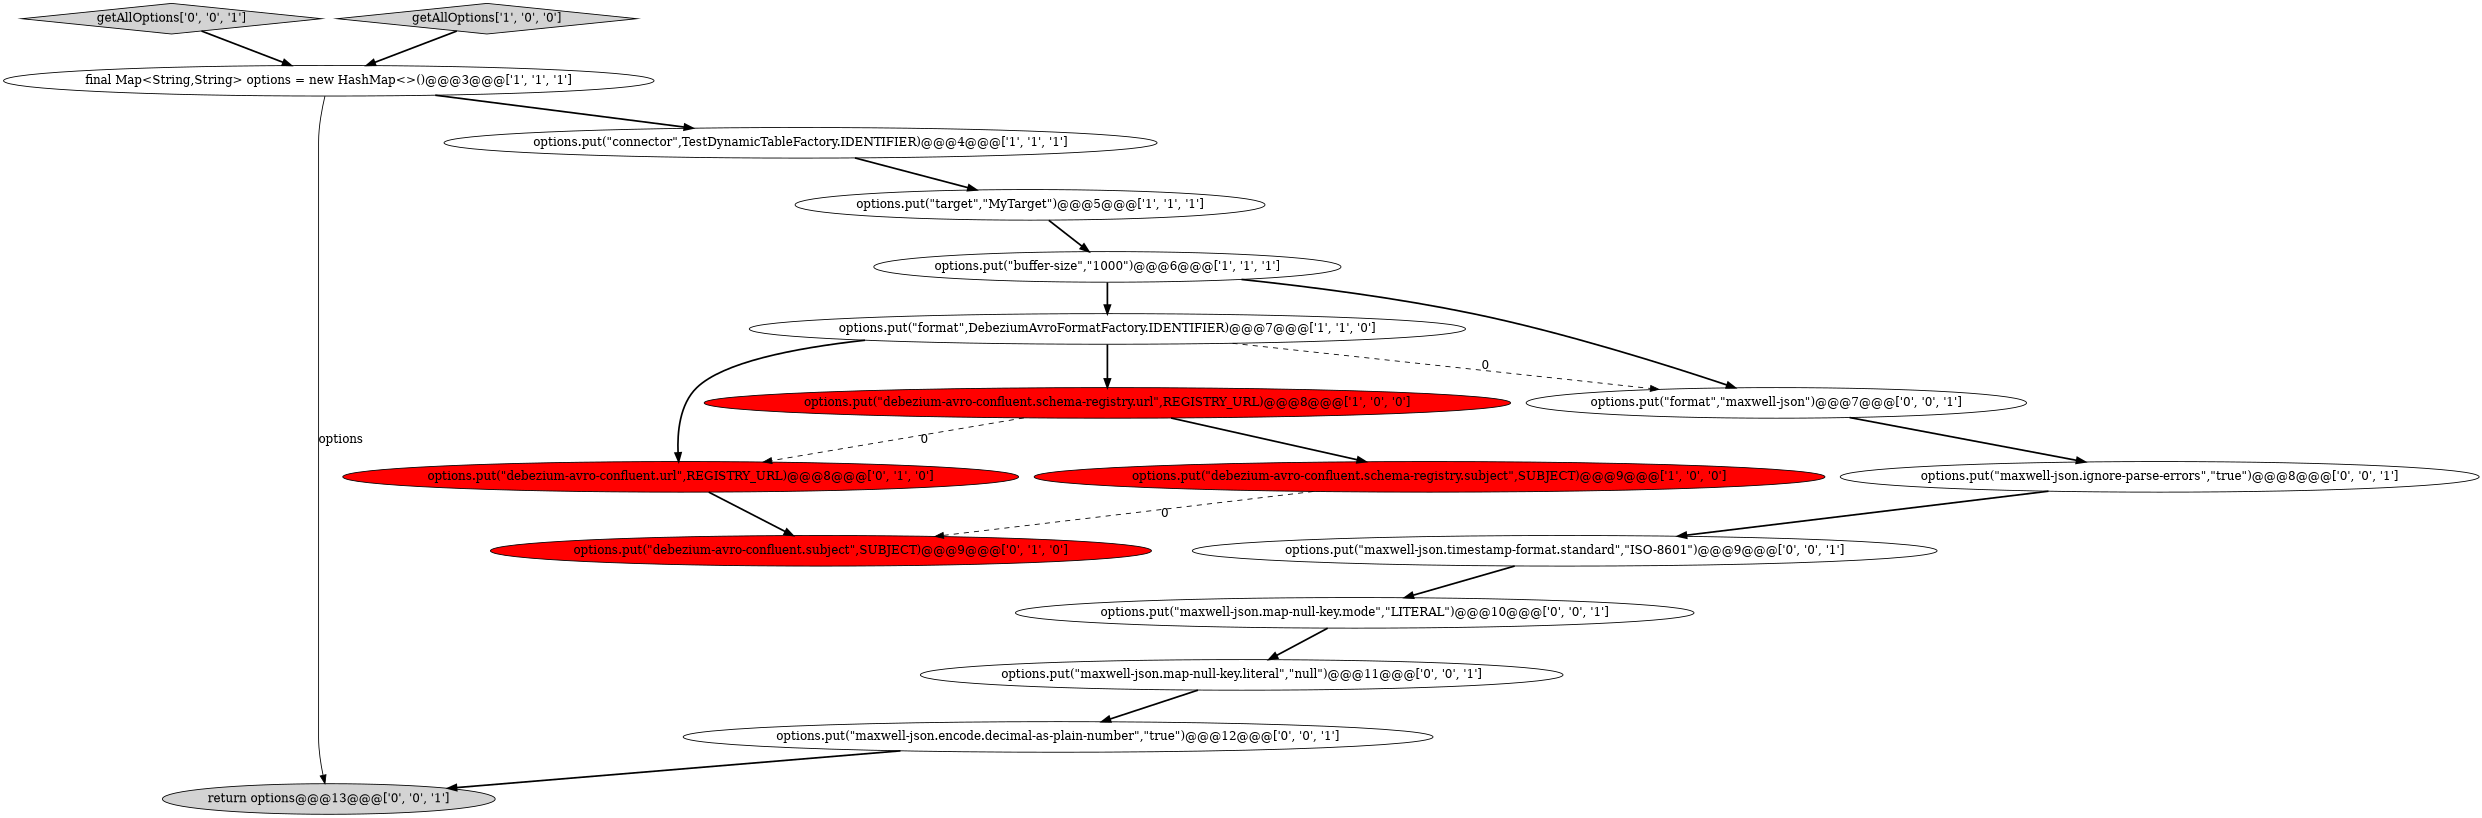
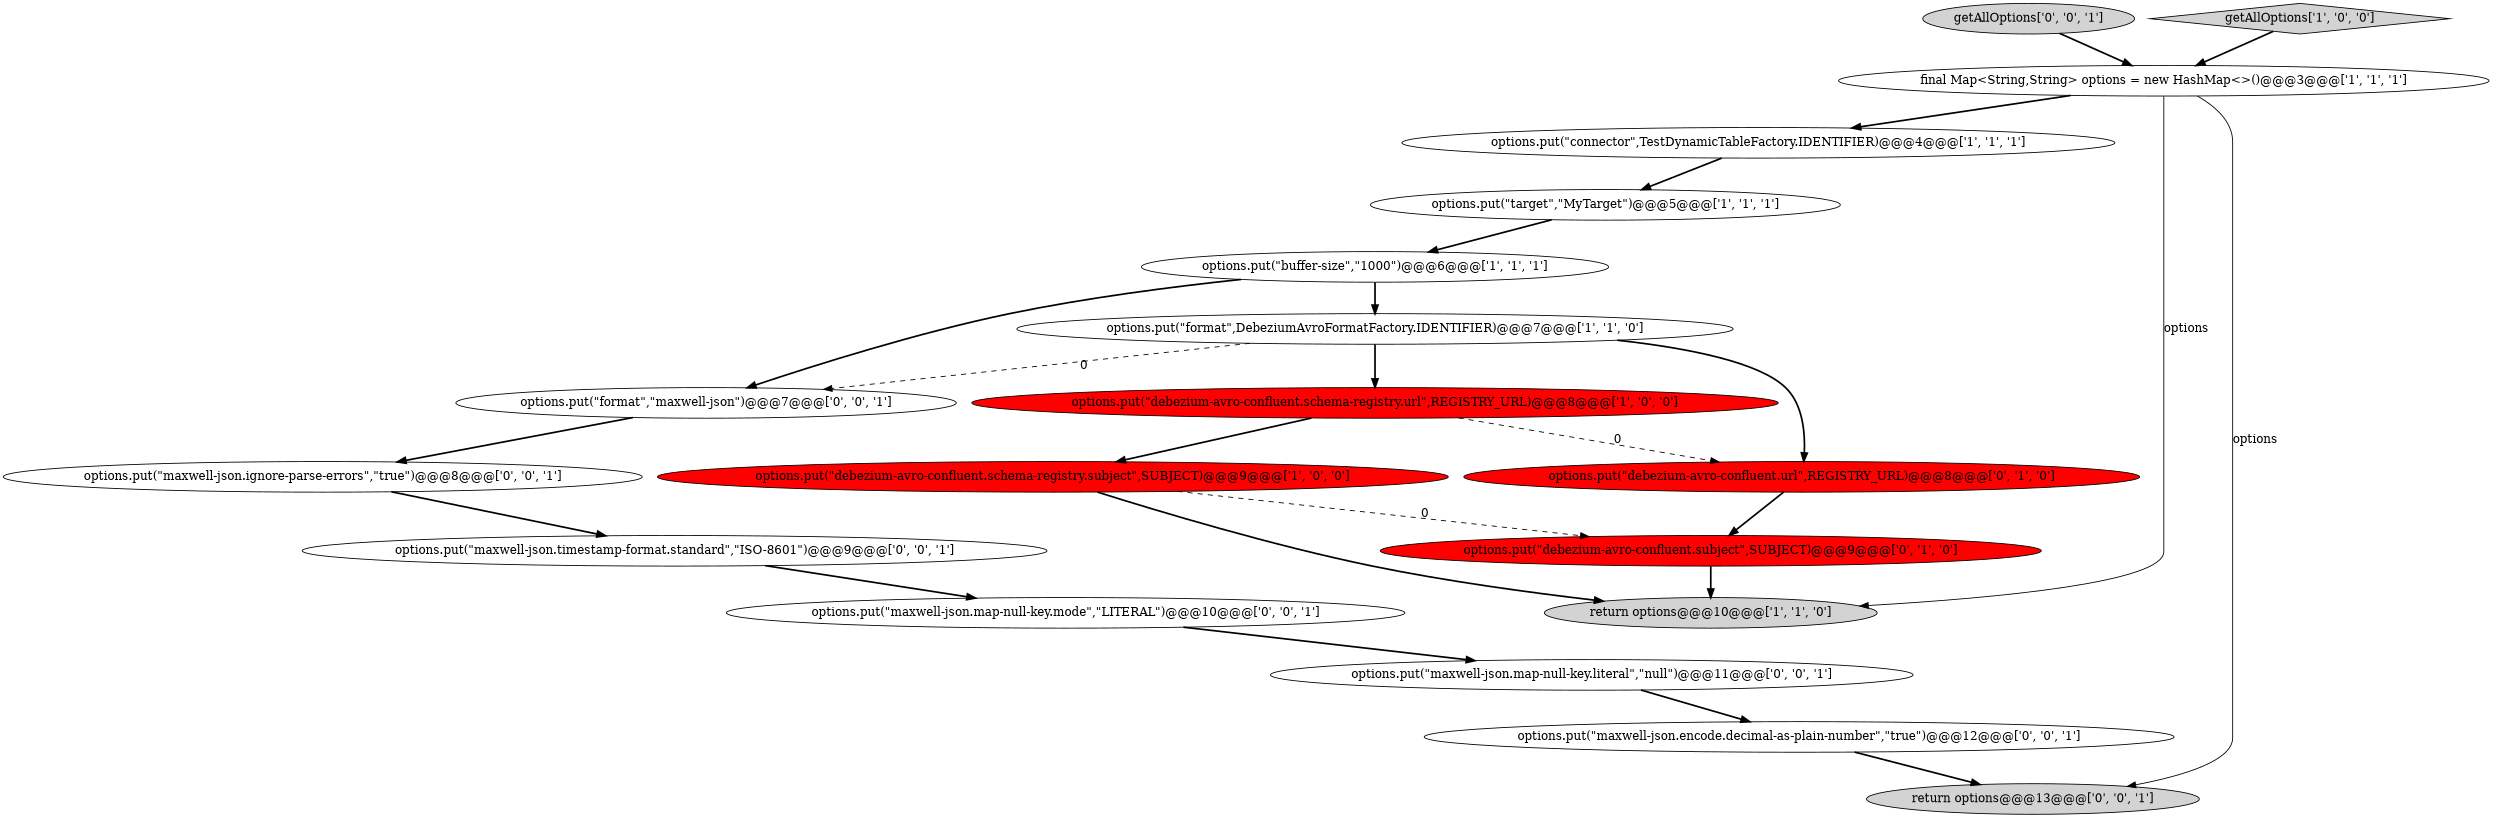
node "getAllOptions['0', '0', '1']": shape diamond -> ellipse
node "return options@@@10@@@['1', '1', '0']": added
